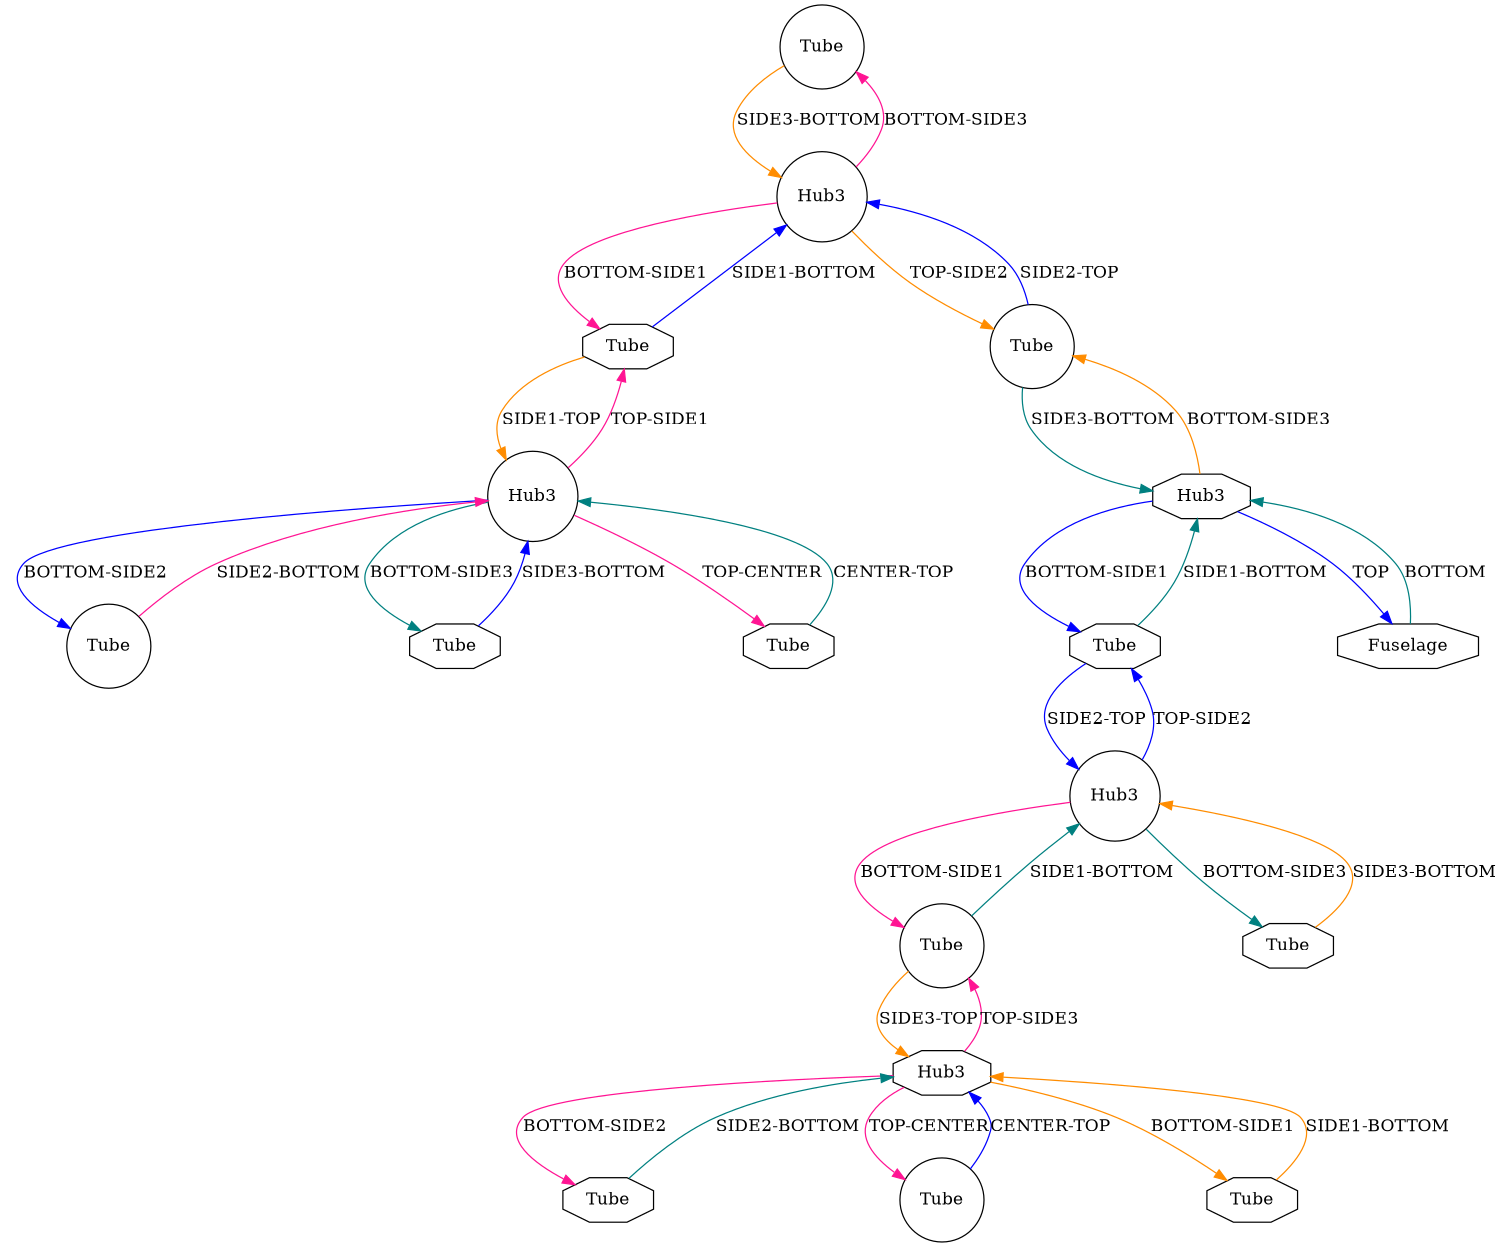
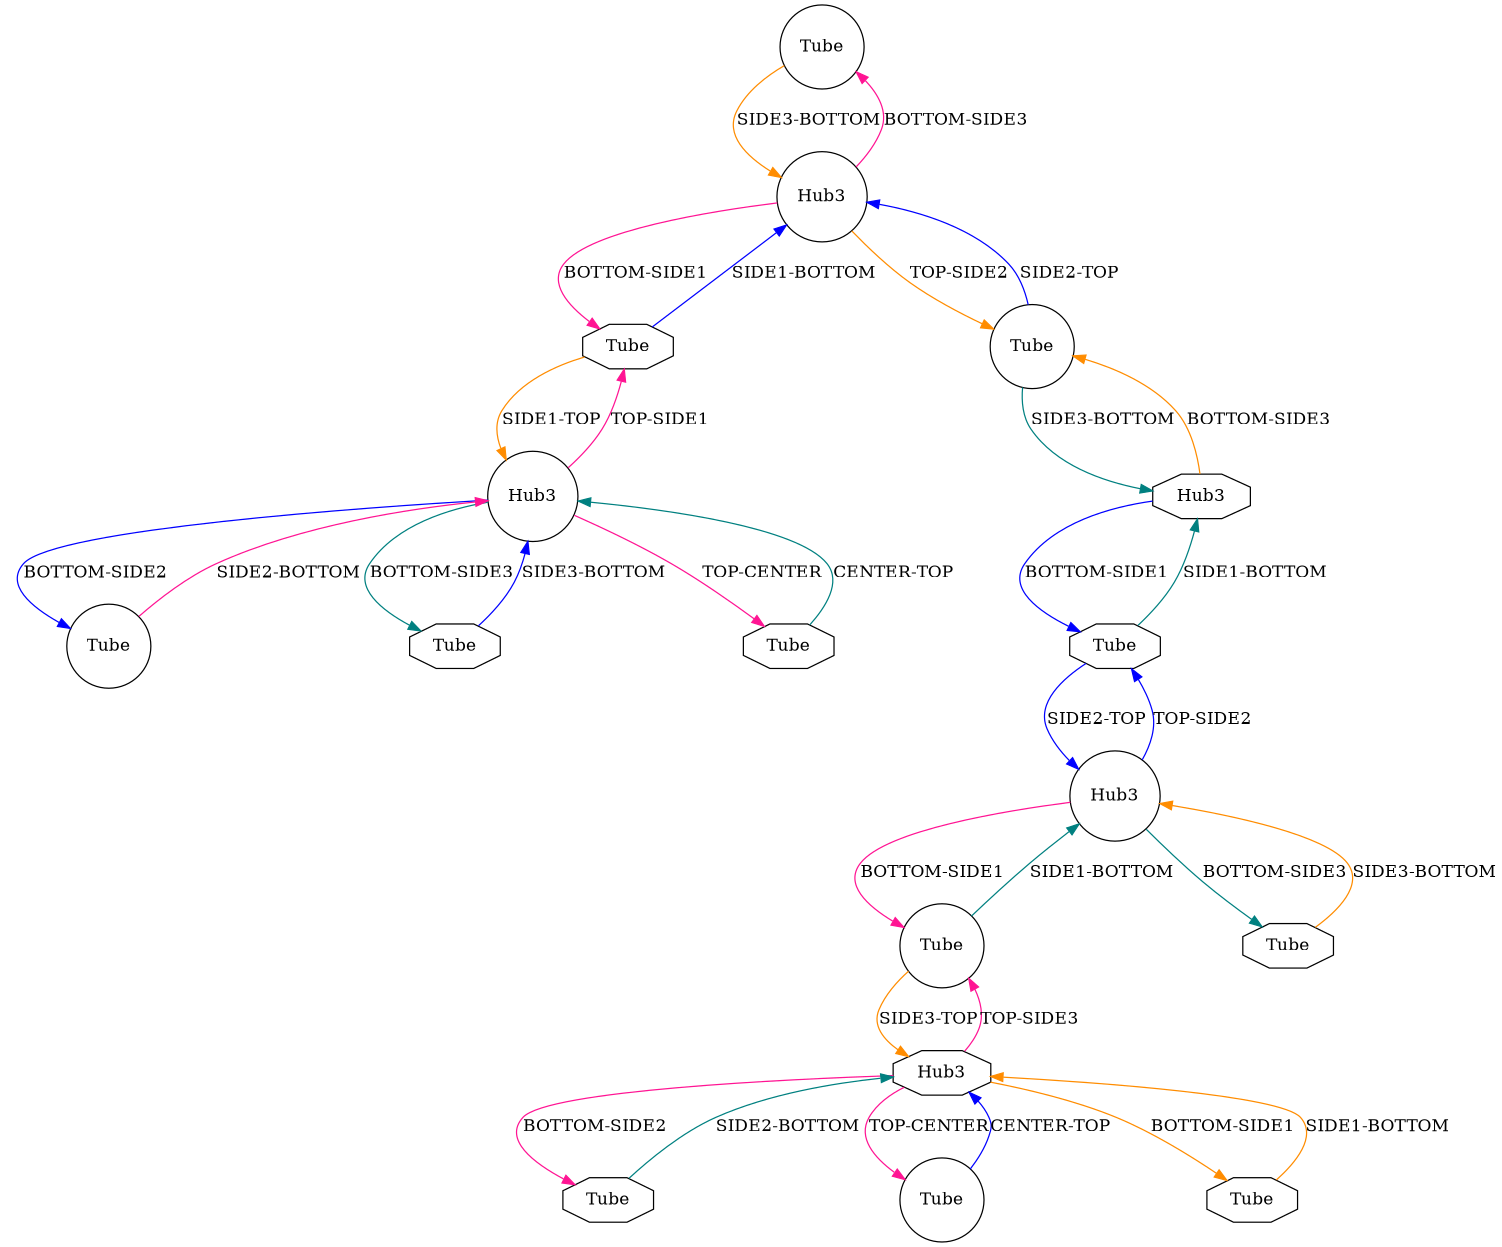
node "Fuselage": removed
